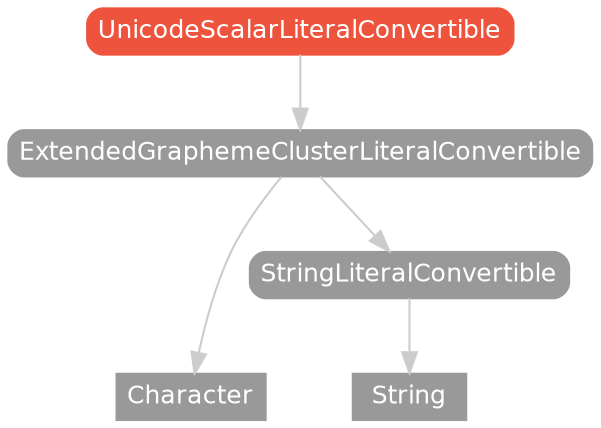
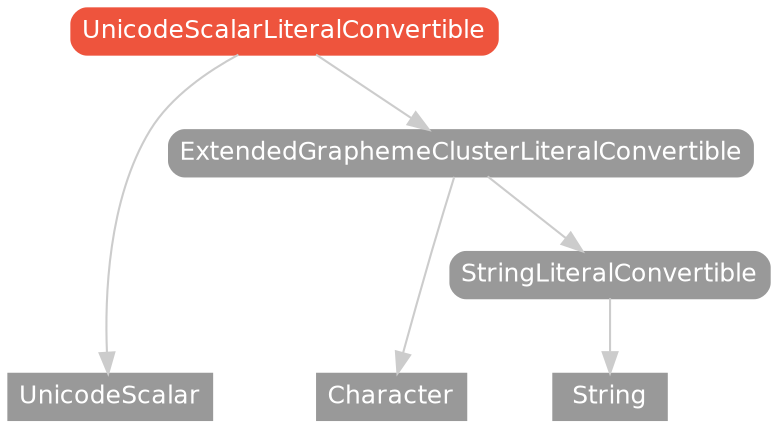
node "UnicodeScalar": added
